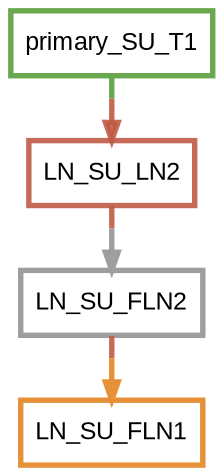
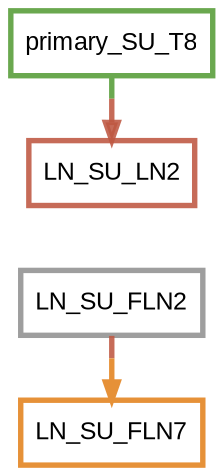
node "primary_SU_T1": label "primary_SU_T1" -> "primary_SU_T8"
edge "LN_SU_LN2" -> "LN_SU_FLN2": removed
node "LN_SU_FLN1": label "LN_SU_FLN1" -> "LN_SU_FLN7"
